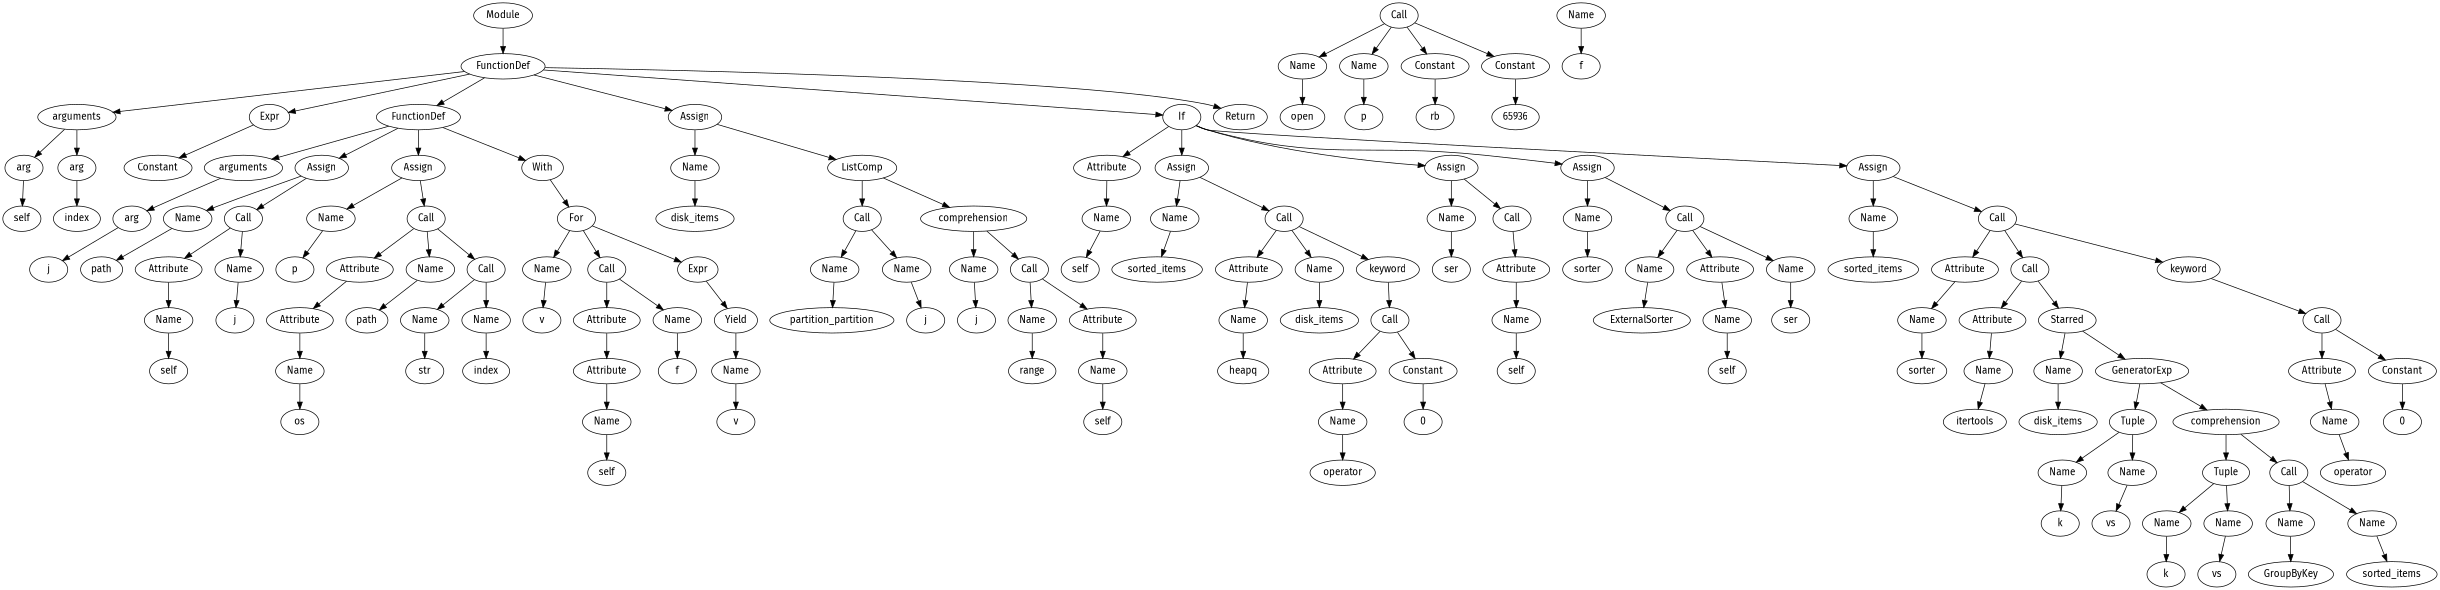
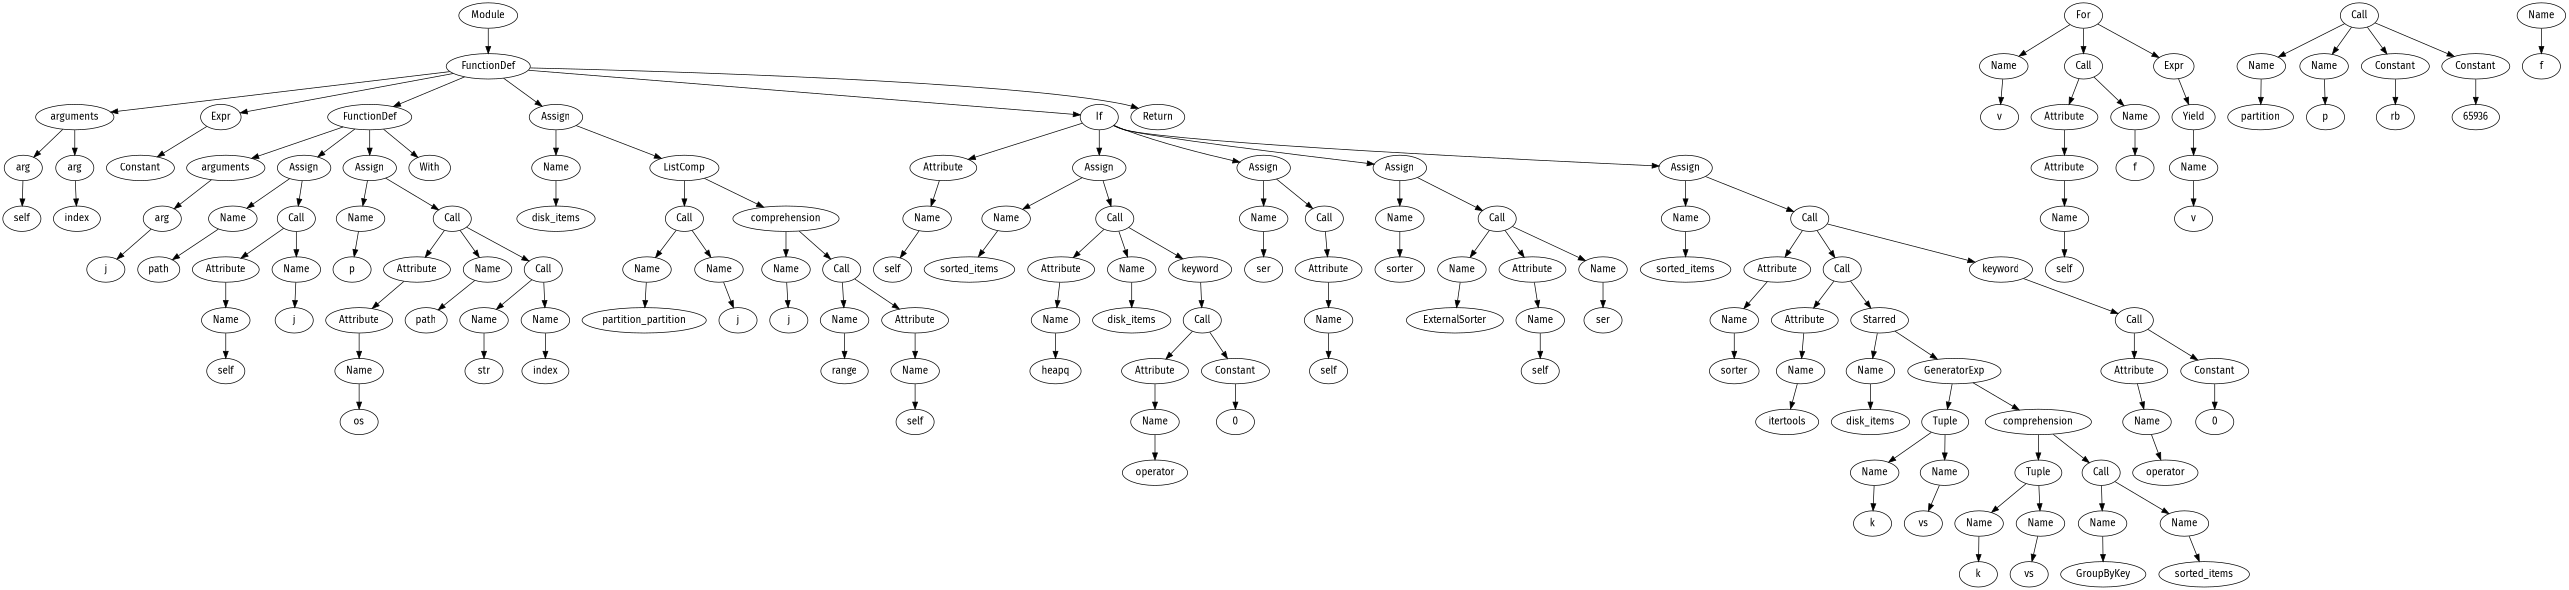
node "open": label "open" -> "partition"
edge "With" -> "For": removed
